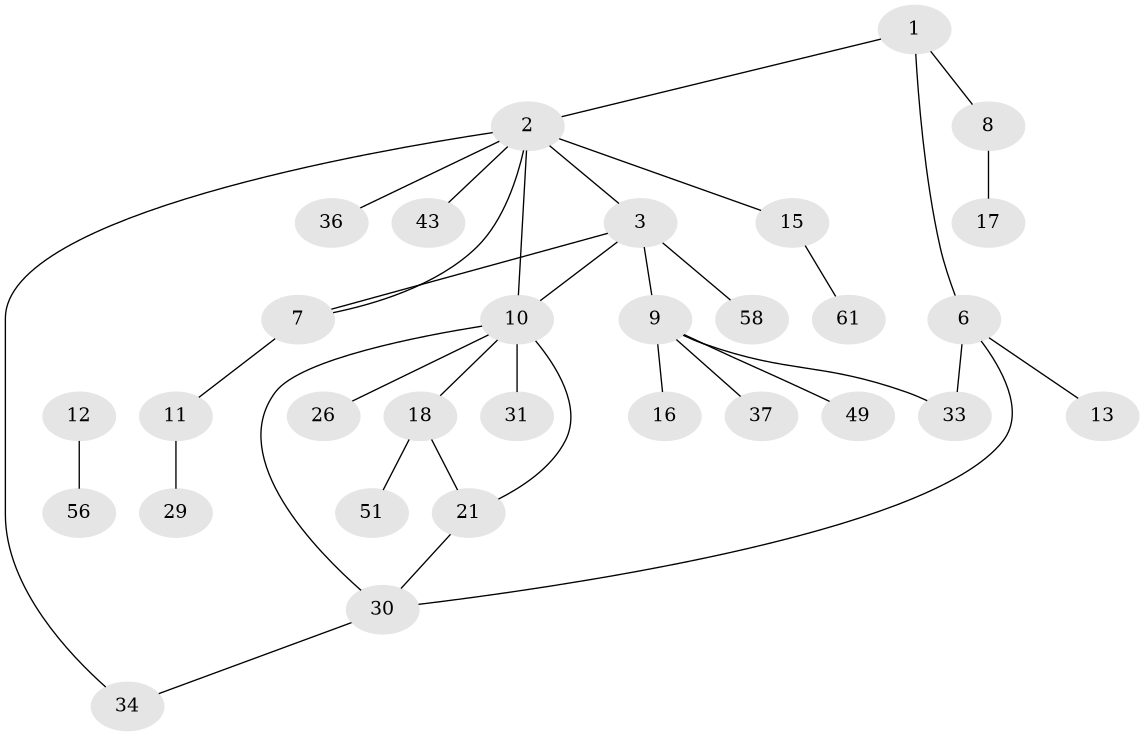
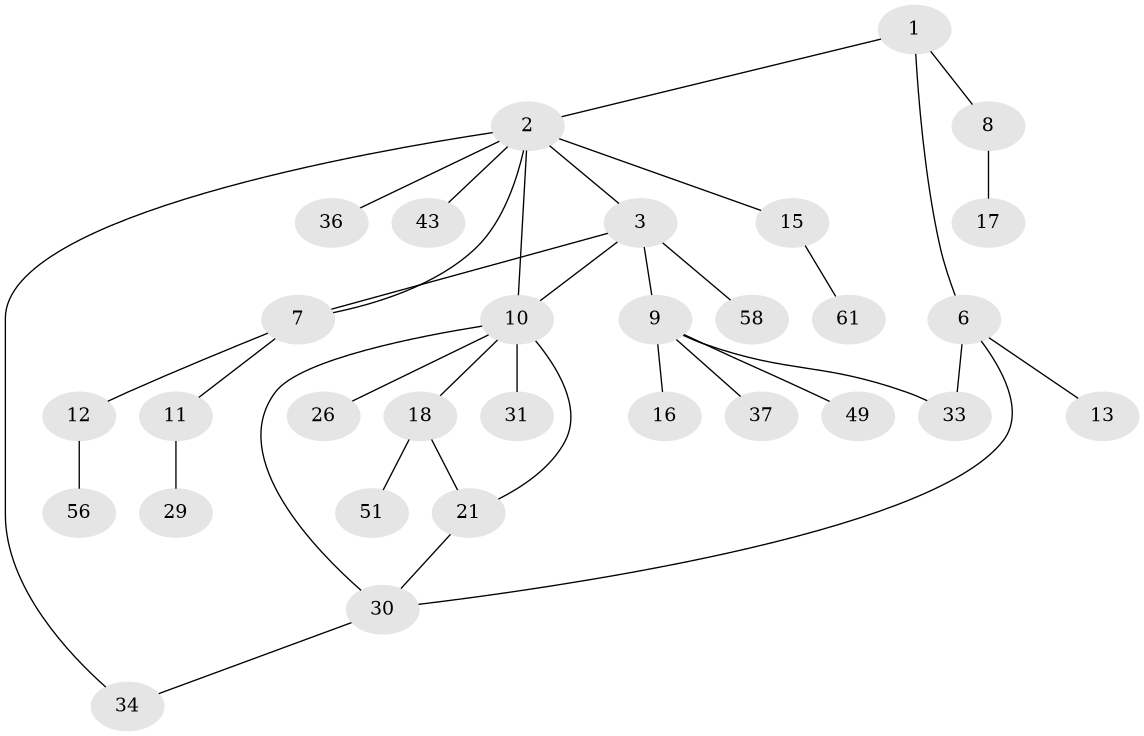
edge "7" -- "12": added
